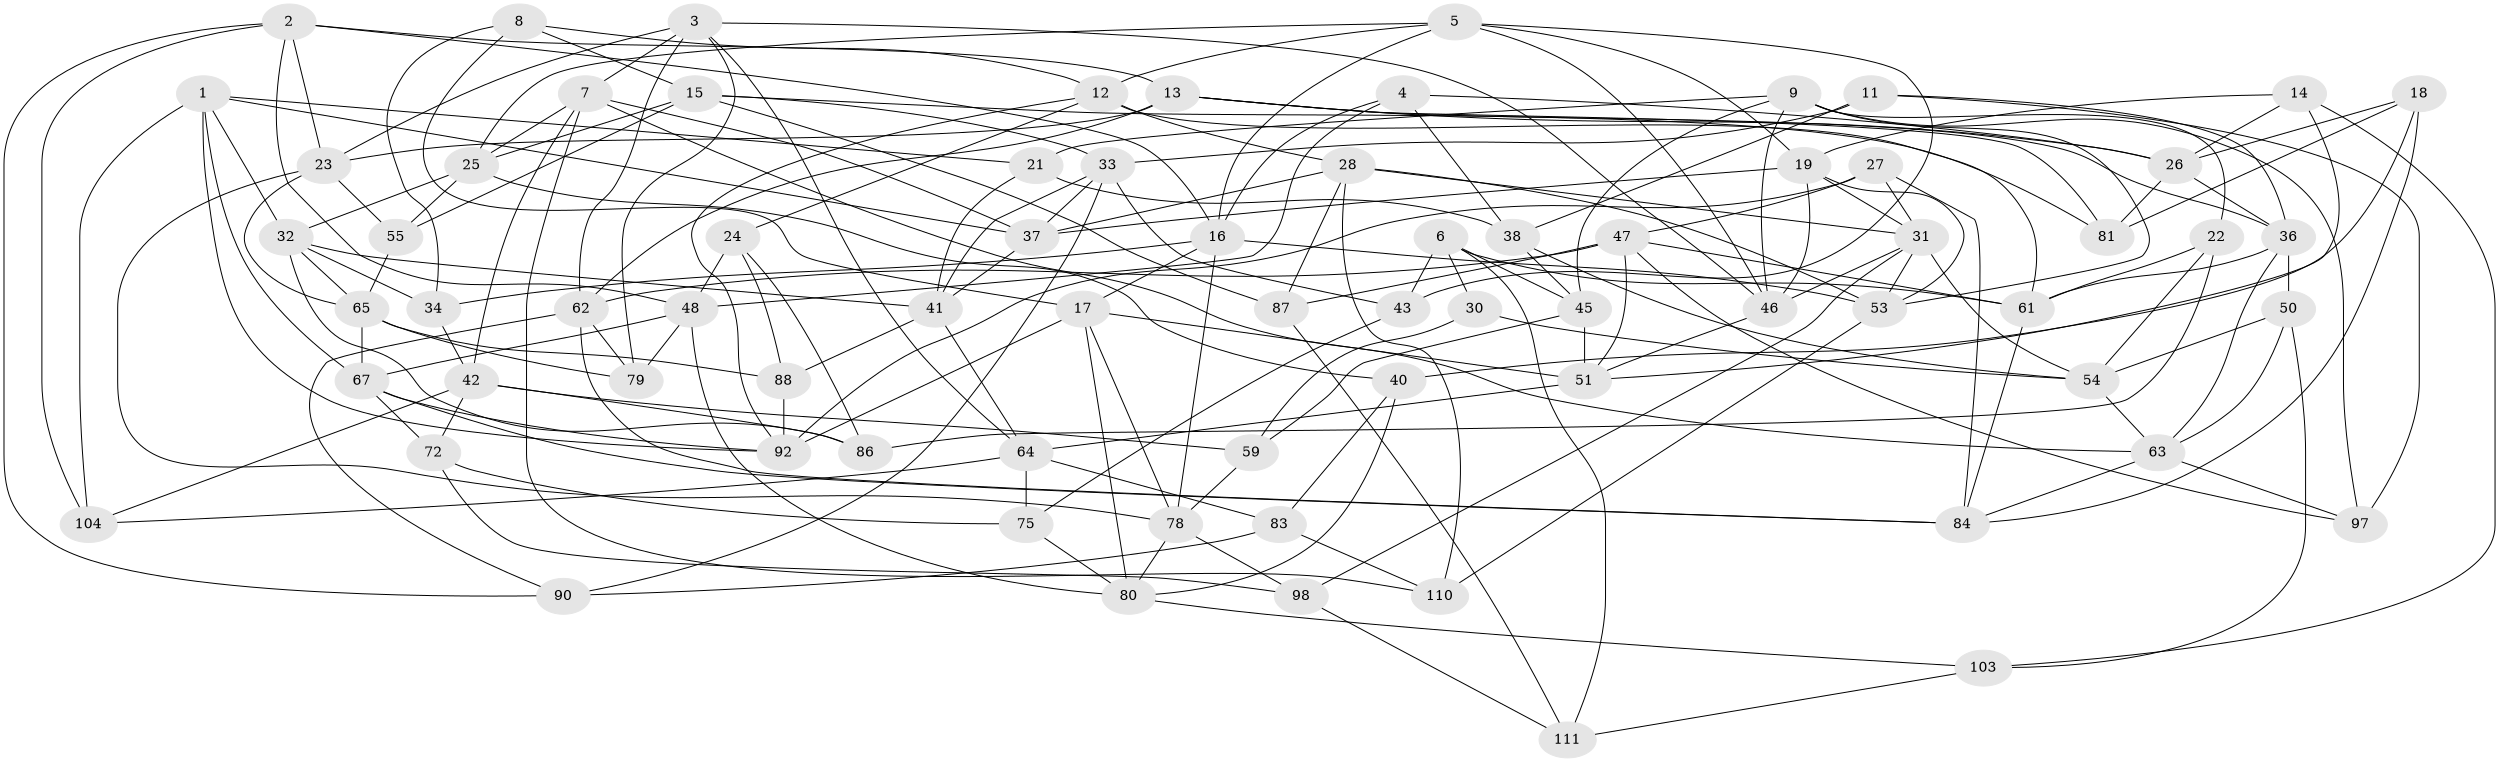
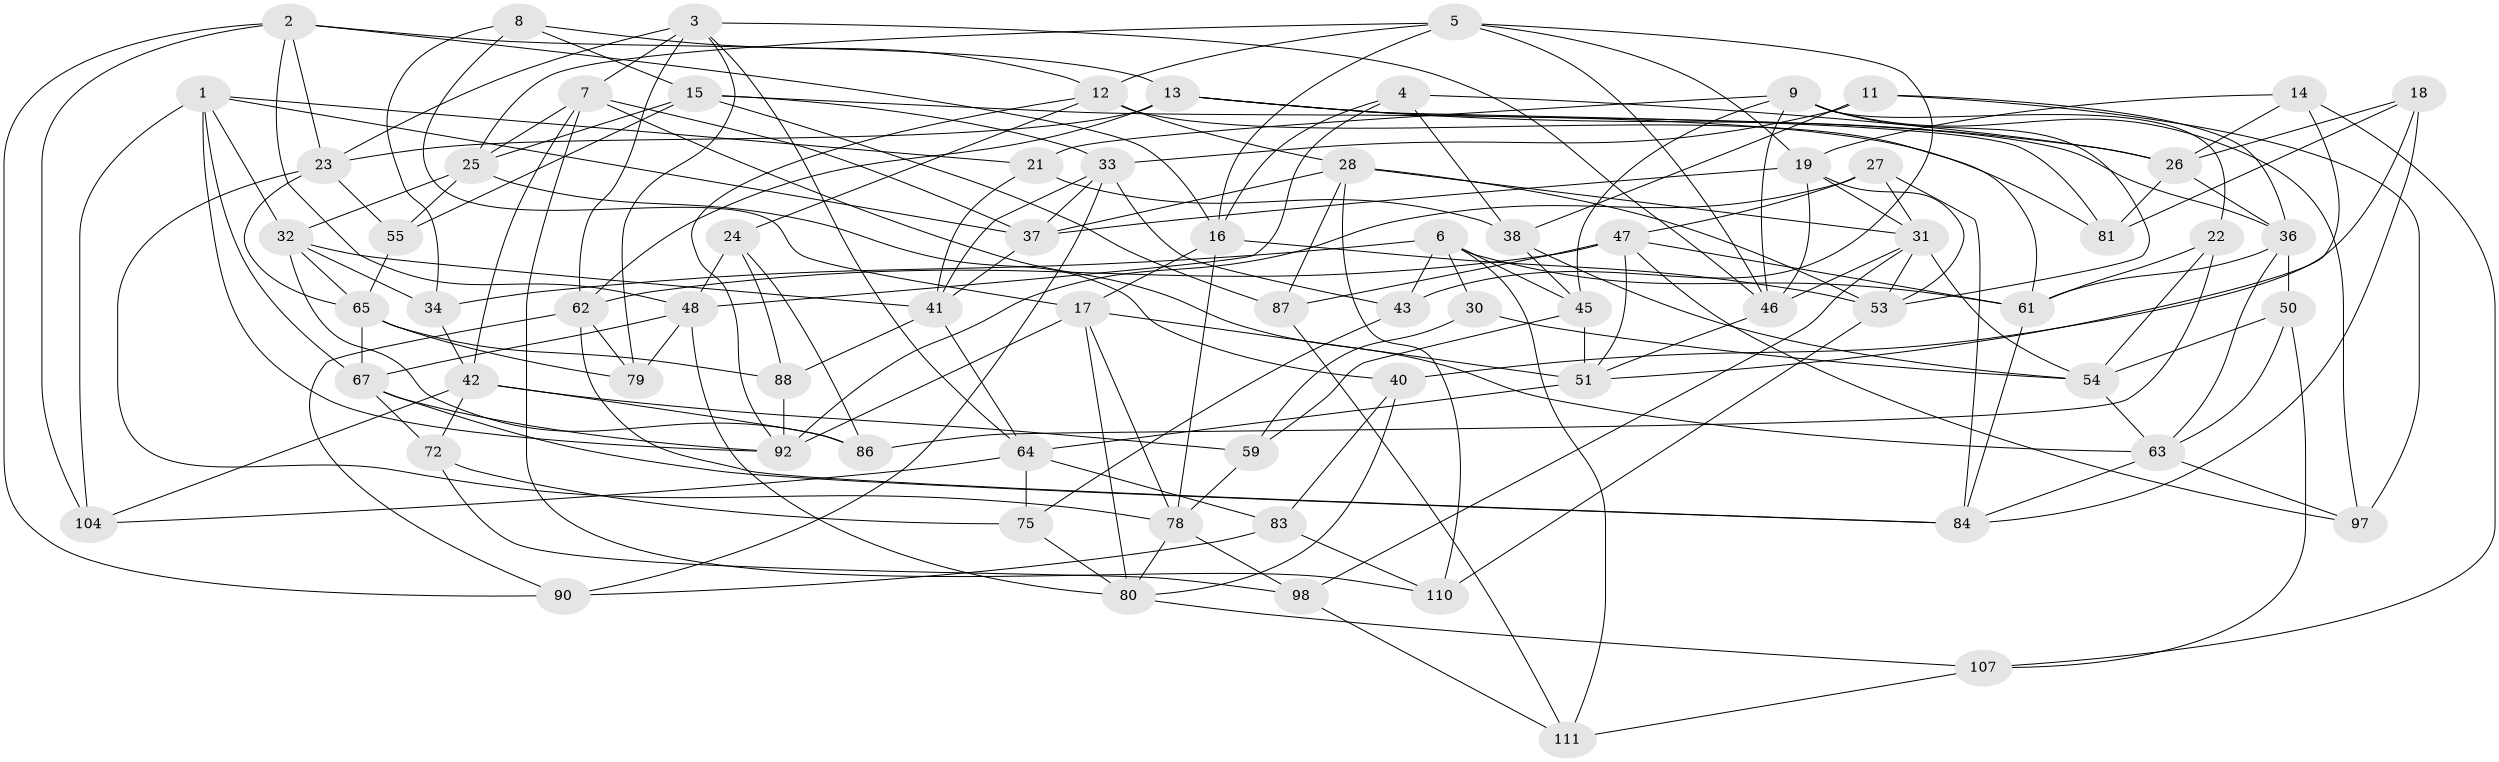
edge "16" -- "34": now "6" -- "34"
node "103": label "103" -> "107"
